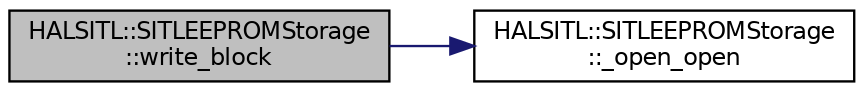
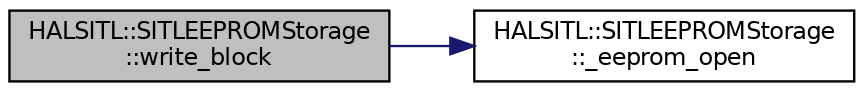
node "HALSITL::SITLEEPROMStorage ::_open_open": label "HALSITL::SITLEEPROMStorage ::_open_open" -> "HALSITL::SITLEEPROMStorage ::_eeprom_open"
